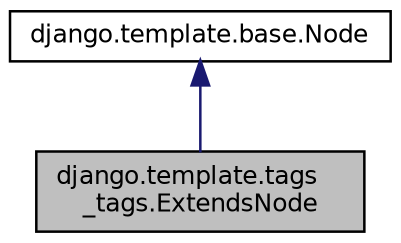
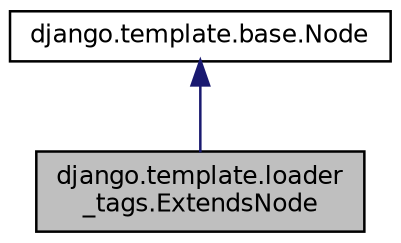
node "django.template.tags _tags.ExtendsNode": label "django.template.tags _tags.ExtendsNode" -> "django.template.loader _tags.ExtendsNode"
